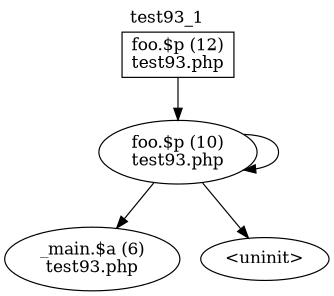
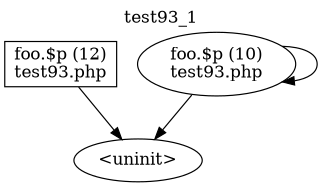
edge "foo.$p (12) test93.php" -> "foo.$p (10) test93.php": now "foo.$p (12) test93.php" -> "<uninit>"
node "_main.$a (6) test93.php": removed
